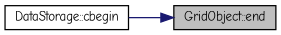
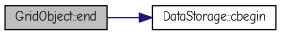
edge "DataStorage::cbegin" -> "GridObject::end": reversed
